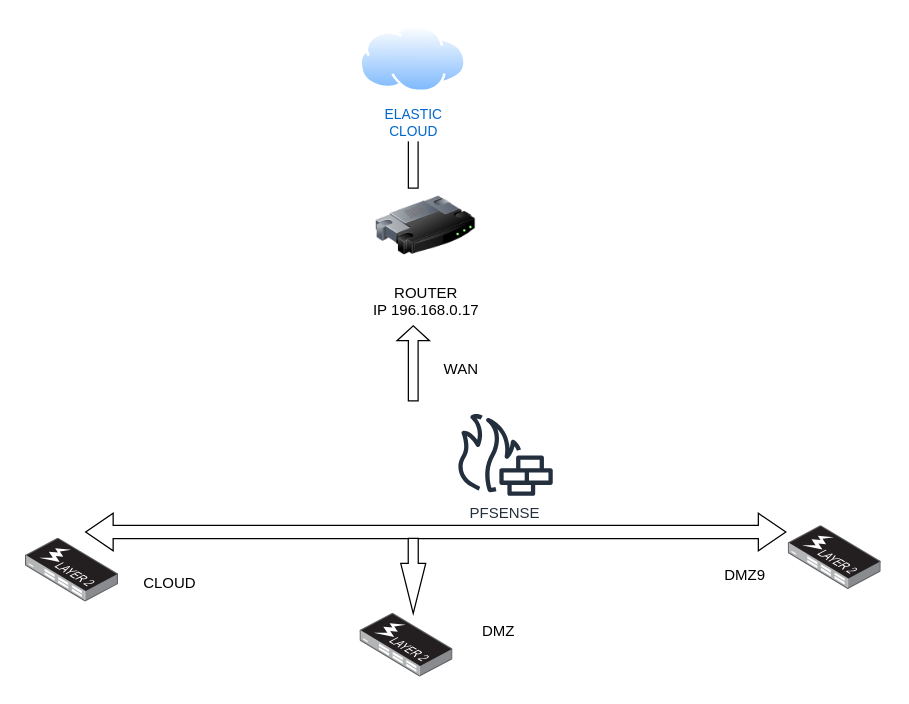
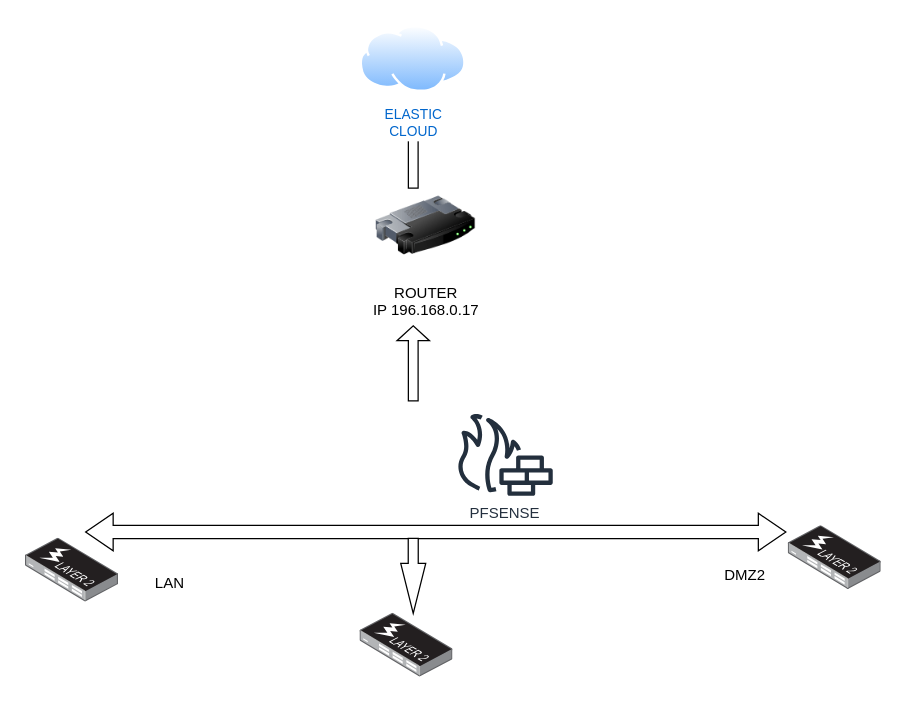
node "WAN": removed
node "DMZ9": label "DMZ9" -> "DMZ2"
node "CLOUD": label "CLOUD" -> "LAN"
node "DMZ": removed
